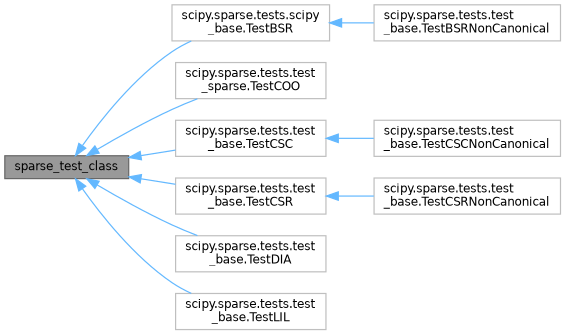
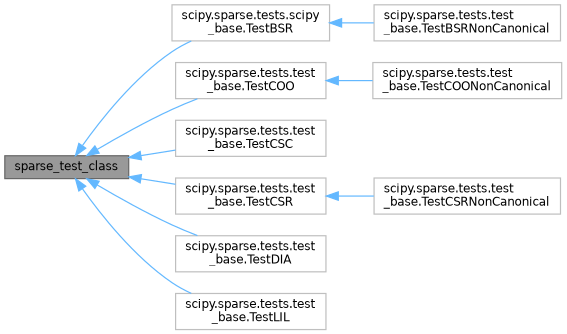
node "scipy.sparse.tests.test _sparse.TestCOO": label "scipy.sparse.tests.test _sparse.TestCOO" -> "scipy.sparse.tests.test _base.TestCOO"
node "scipy.sparse.tests.test _base.TestCOONonCanonical": added
node "scipy.sparse.tests.test _base.TestCSCNonCanonical": removed
